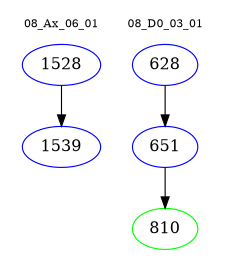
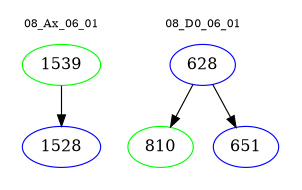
cluster "08_D0_03_01": label "08_D0_03_01" -> "08_D0_06_01"
edge "1528" -> "1539": reversed
node "1539": color blue -> green
edge "651" -> "810": now "628" -> "810"
